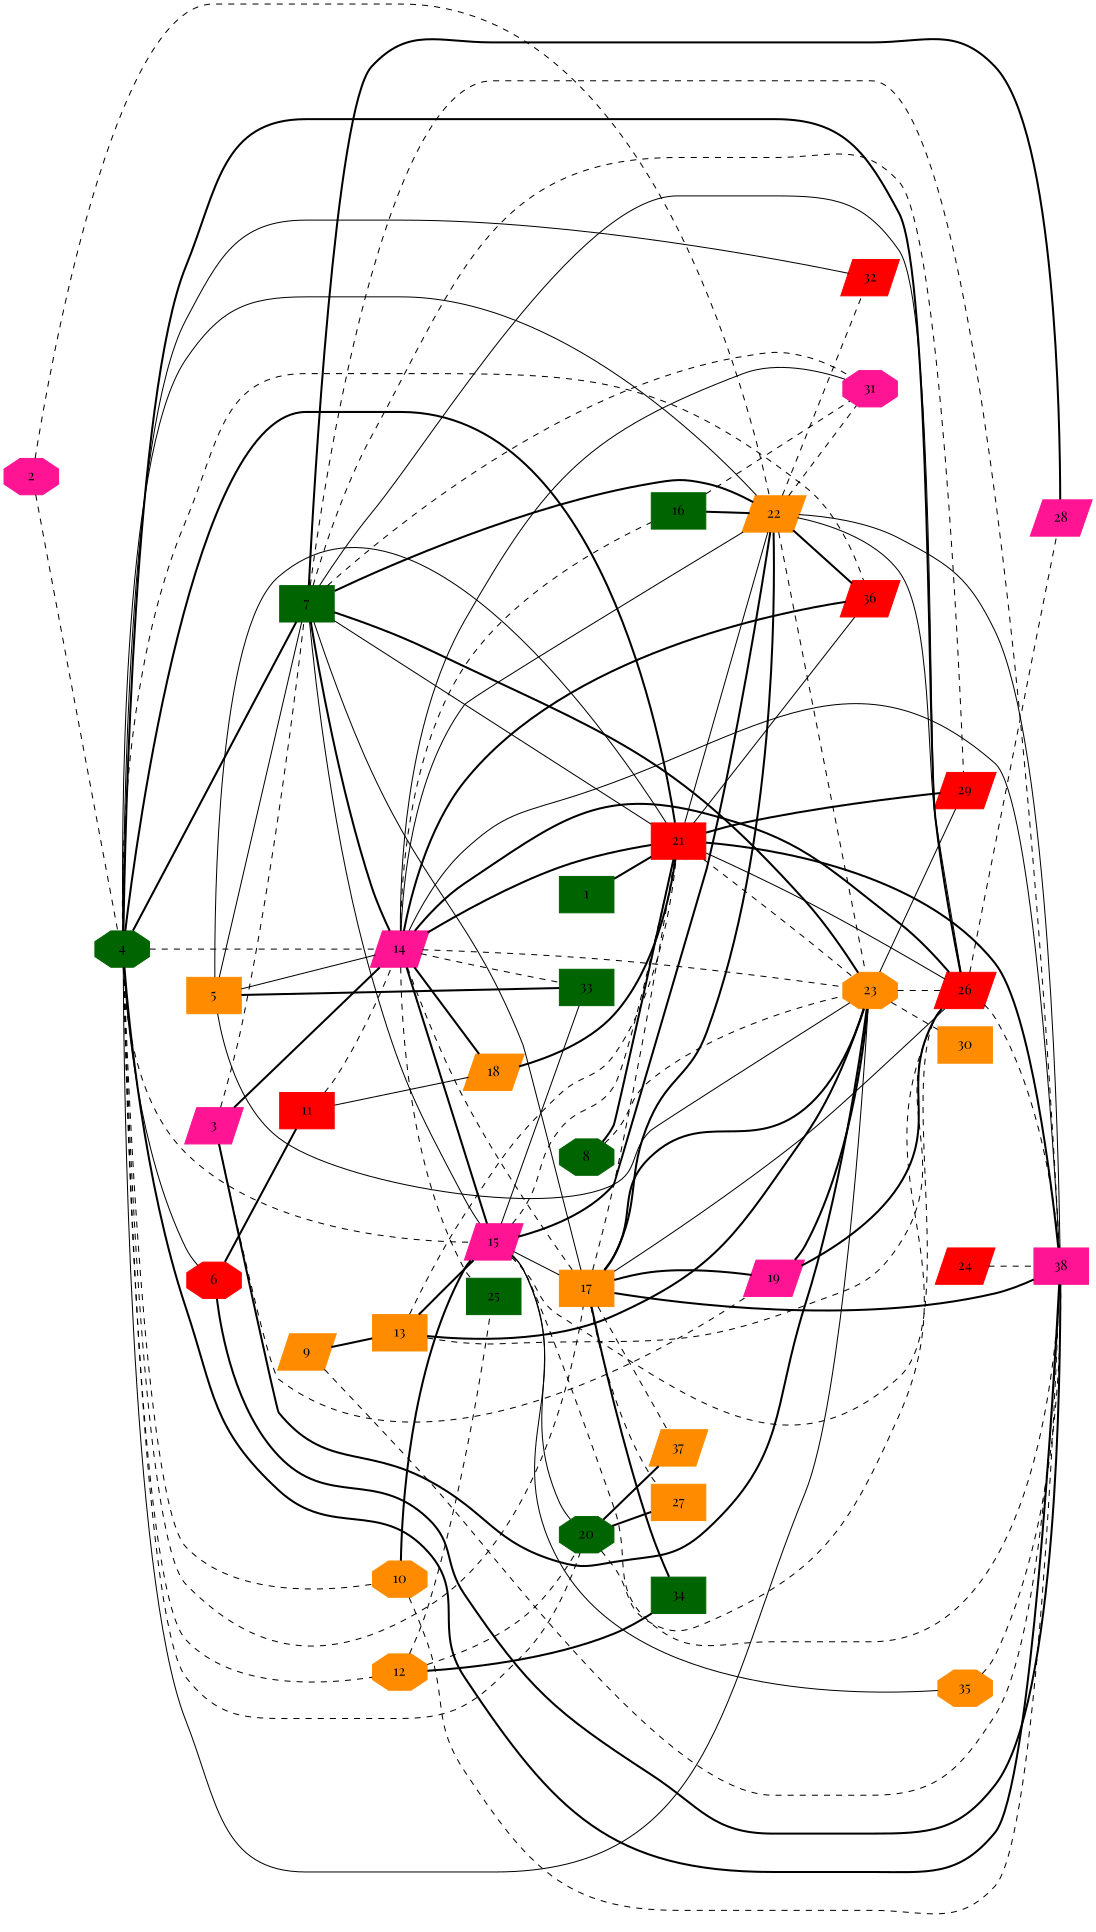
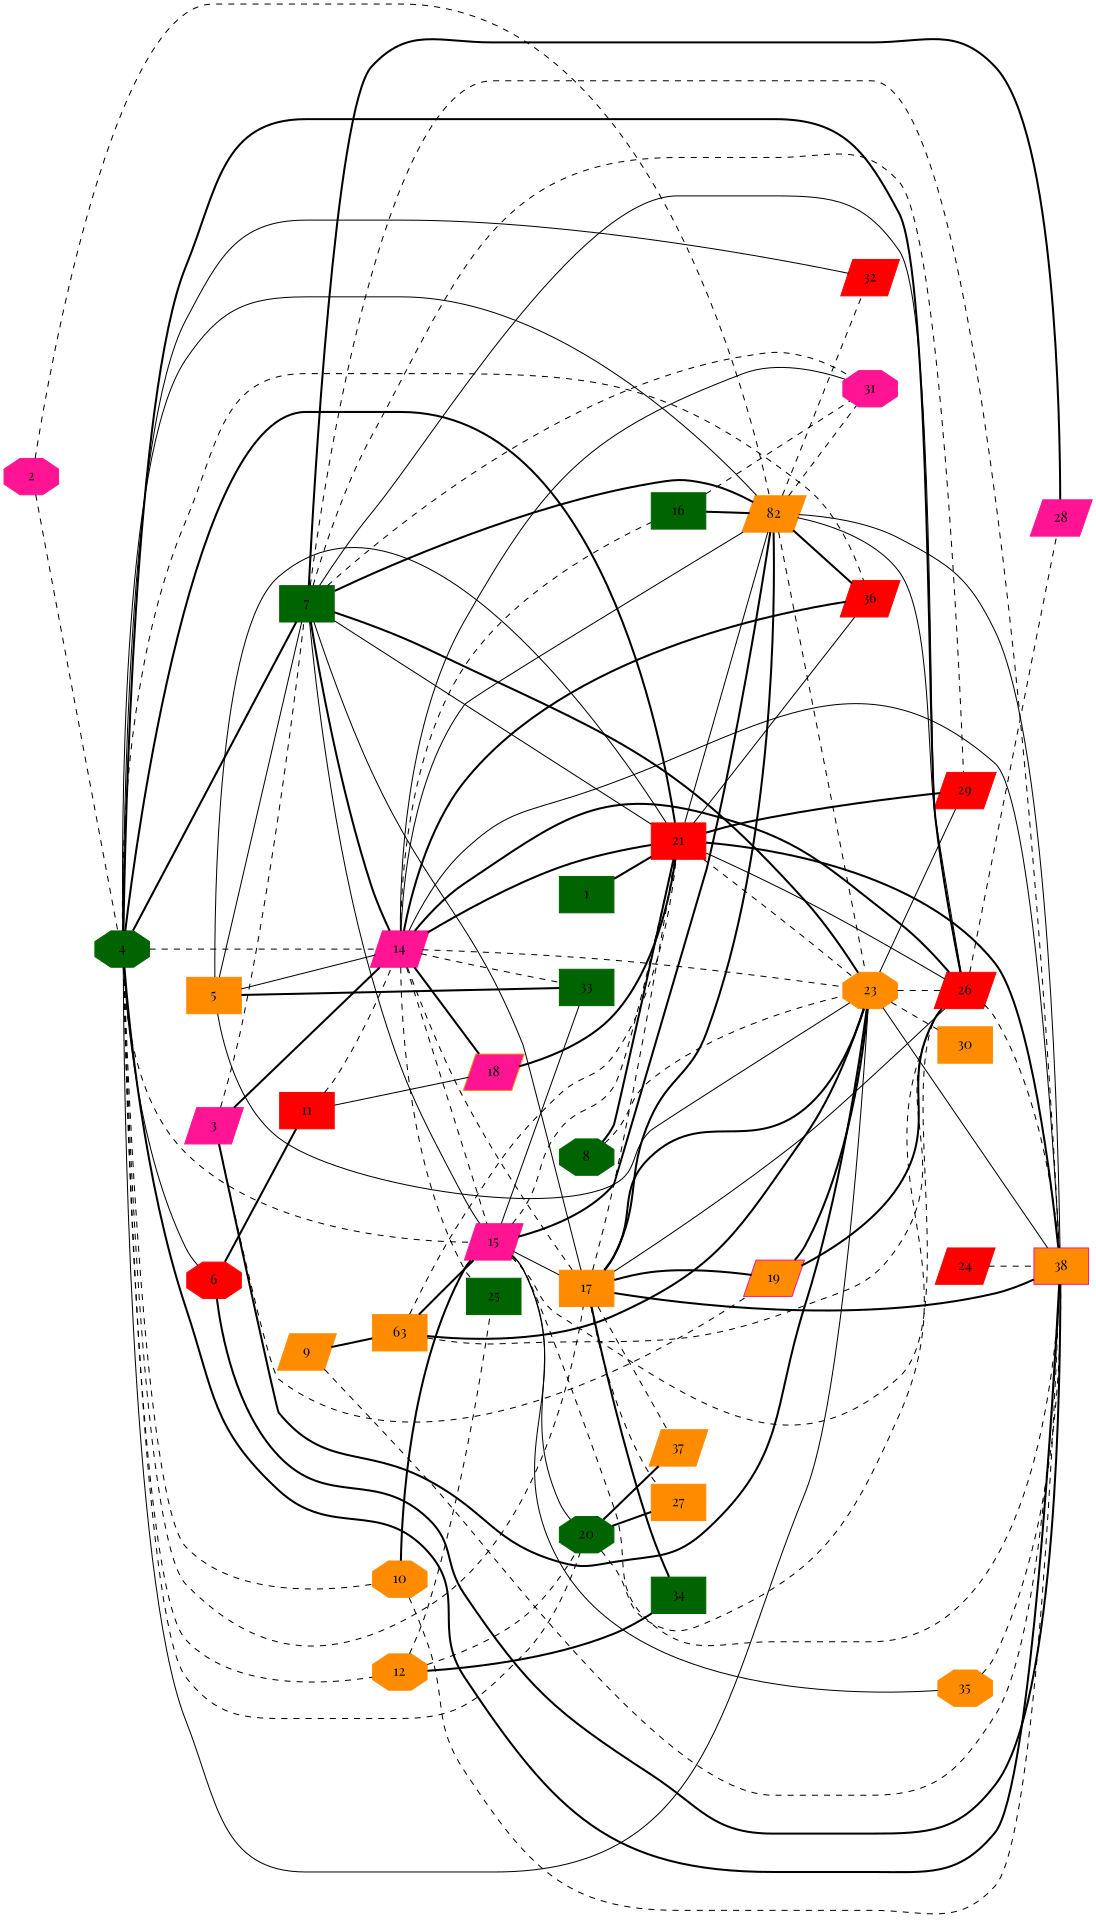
node "22": label "22" -> "82"
node "18": fillcolor darkorange -> deeppink
edge "14" -- "15": style bold -> dashed
edge "23" -- "38": added
node "38": fillcolor deeppink -> darkorange
node "19": fillcolor deeppink -> darkorange
node "13": label "13" -> "63"
